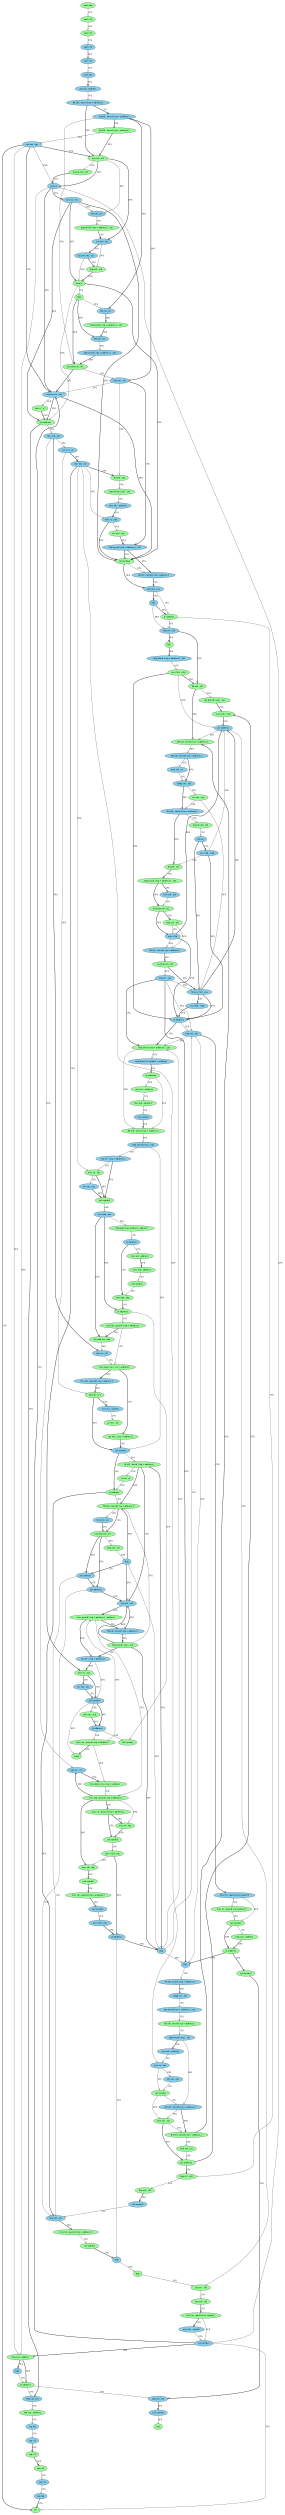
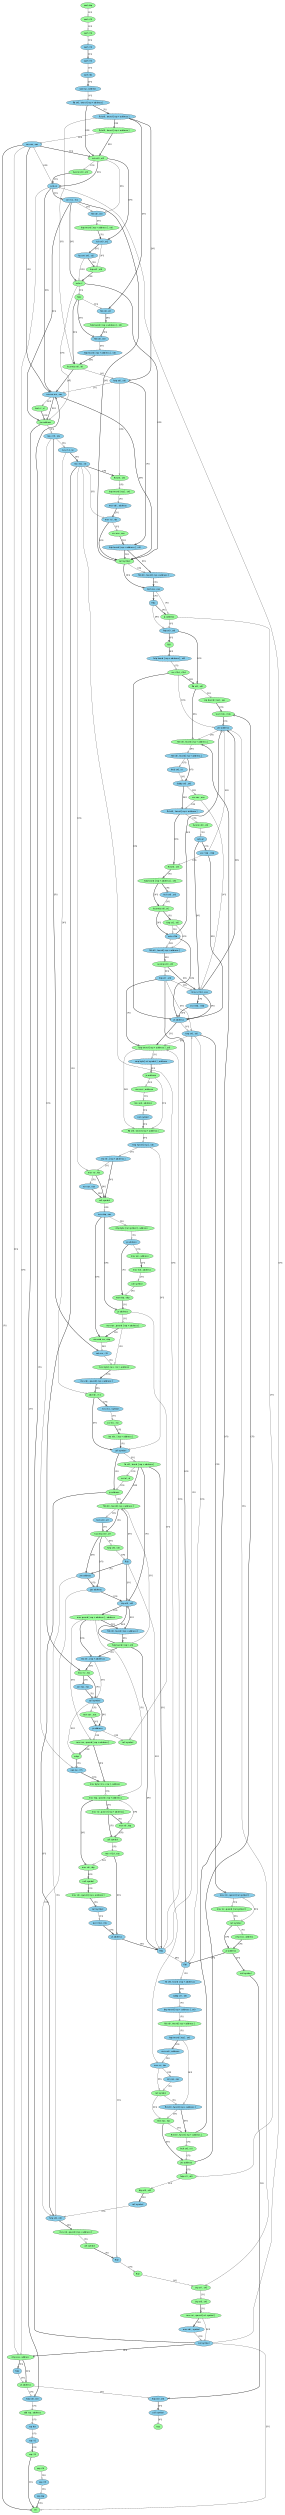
edge "mov byte [ rax + rcx ] , address" -> "lea rdx , [ rsp + address ]": now "xor esi , esi" -> "lea rdx , [ rsp + address ]"
edge "mov rcx , qword [ rsp + address ]" -> "mov qword [ rsp + address ] , address": reversed
edge "mov rcx , qword [ rsp + address ]" -> "mov byte [ rcx + rax ] , address": style solid -> bold
edge "mov rbp , qword [ rsp + address ]" -> "sub rax , r15": now "cdqe" -> "sub rax , r15"
edge "pop r13" -> "pop r14": now "pop r13" -> "retn"
